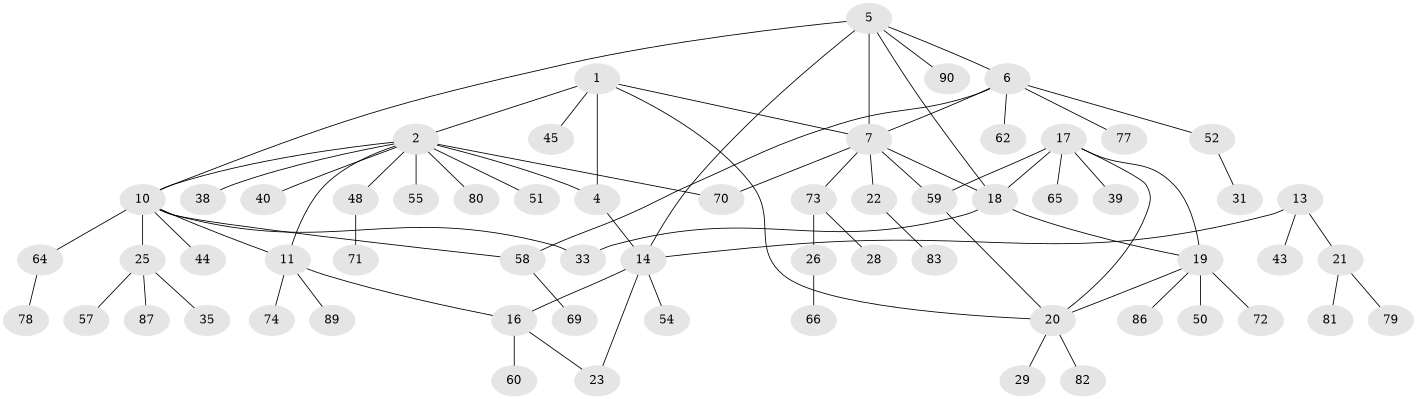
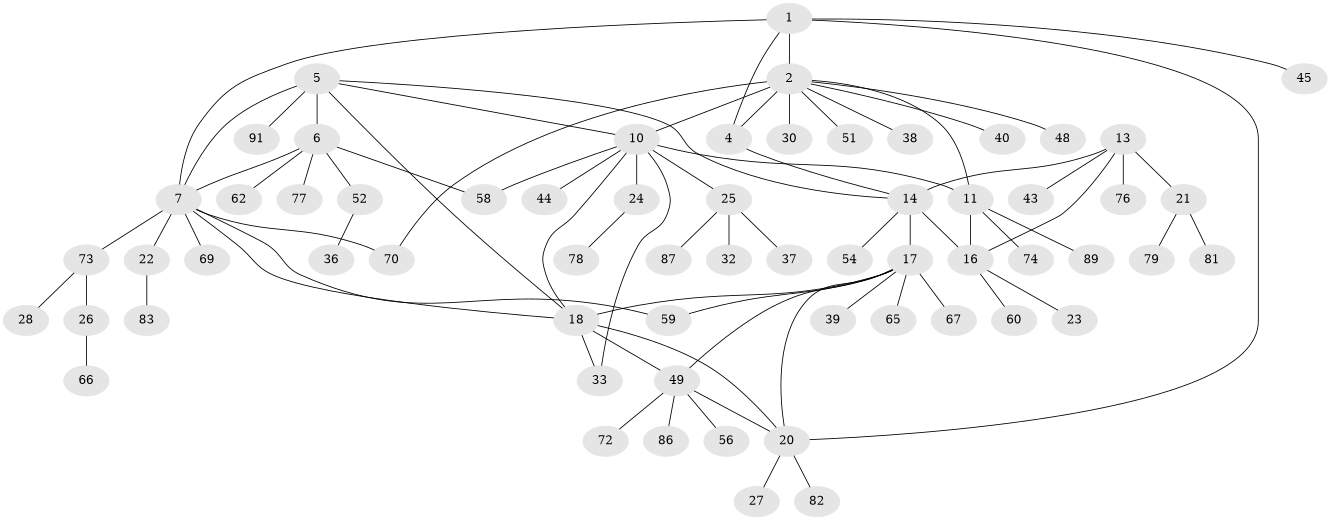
node "90": label "90" -> "91"
node "55": removed
node "80": label "80" -> "30"
node "76": added
node "31": label "31" -> "36"
edge "13" -- "16": added
edge "10" -- "18": added
node "64": label "64" -> "24"
node "71": removed
edge "59" -- "20": now "18" -- "20"
node "19": label "19" -> "49"
edge "58" -- "69": now "7" -- "69"
node "57": label "57" -> "37"
node "35": label "35" -> "32"
edge "14" -- "23": now "14" -- "17"
node "67": added
node "50": label "50" -> "56"
node "29": label "29" -> "27"
